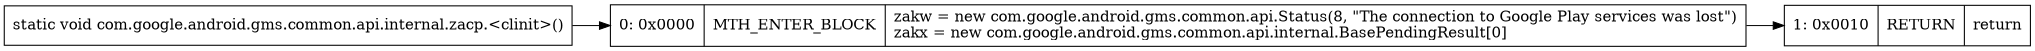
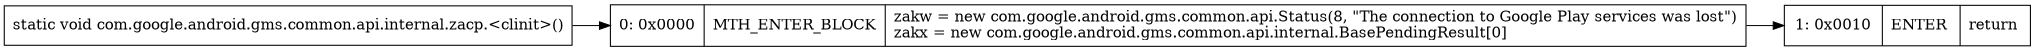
node "1: 0x0010": text "RETURN" -> "ENTER"
